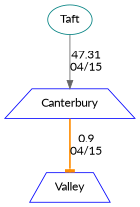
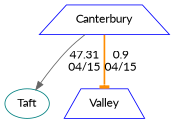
edge "Taft" -> "Canterbury": reversed
